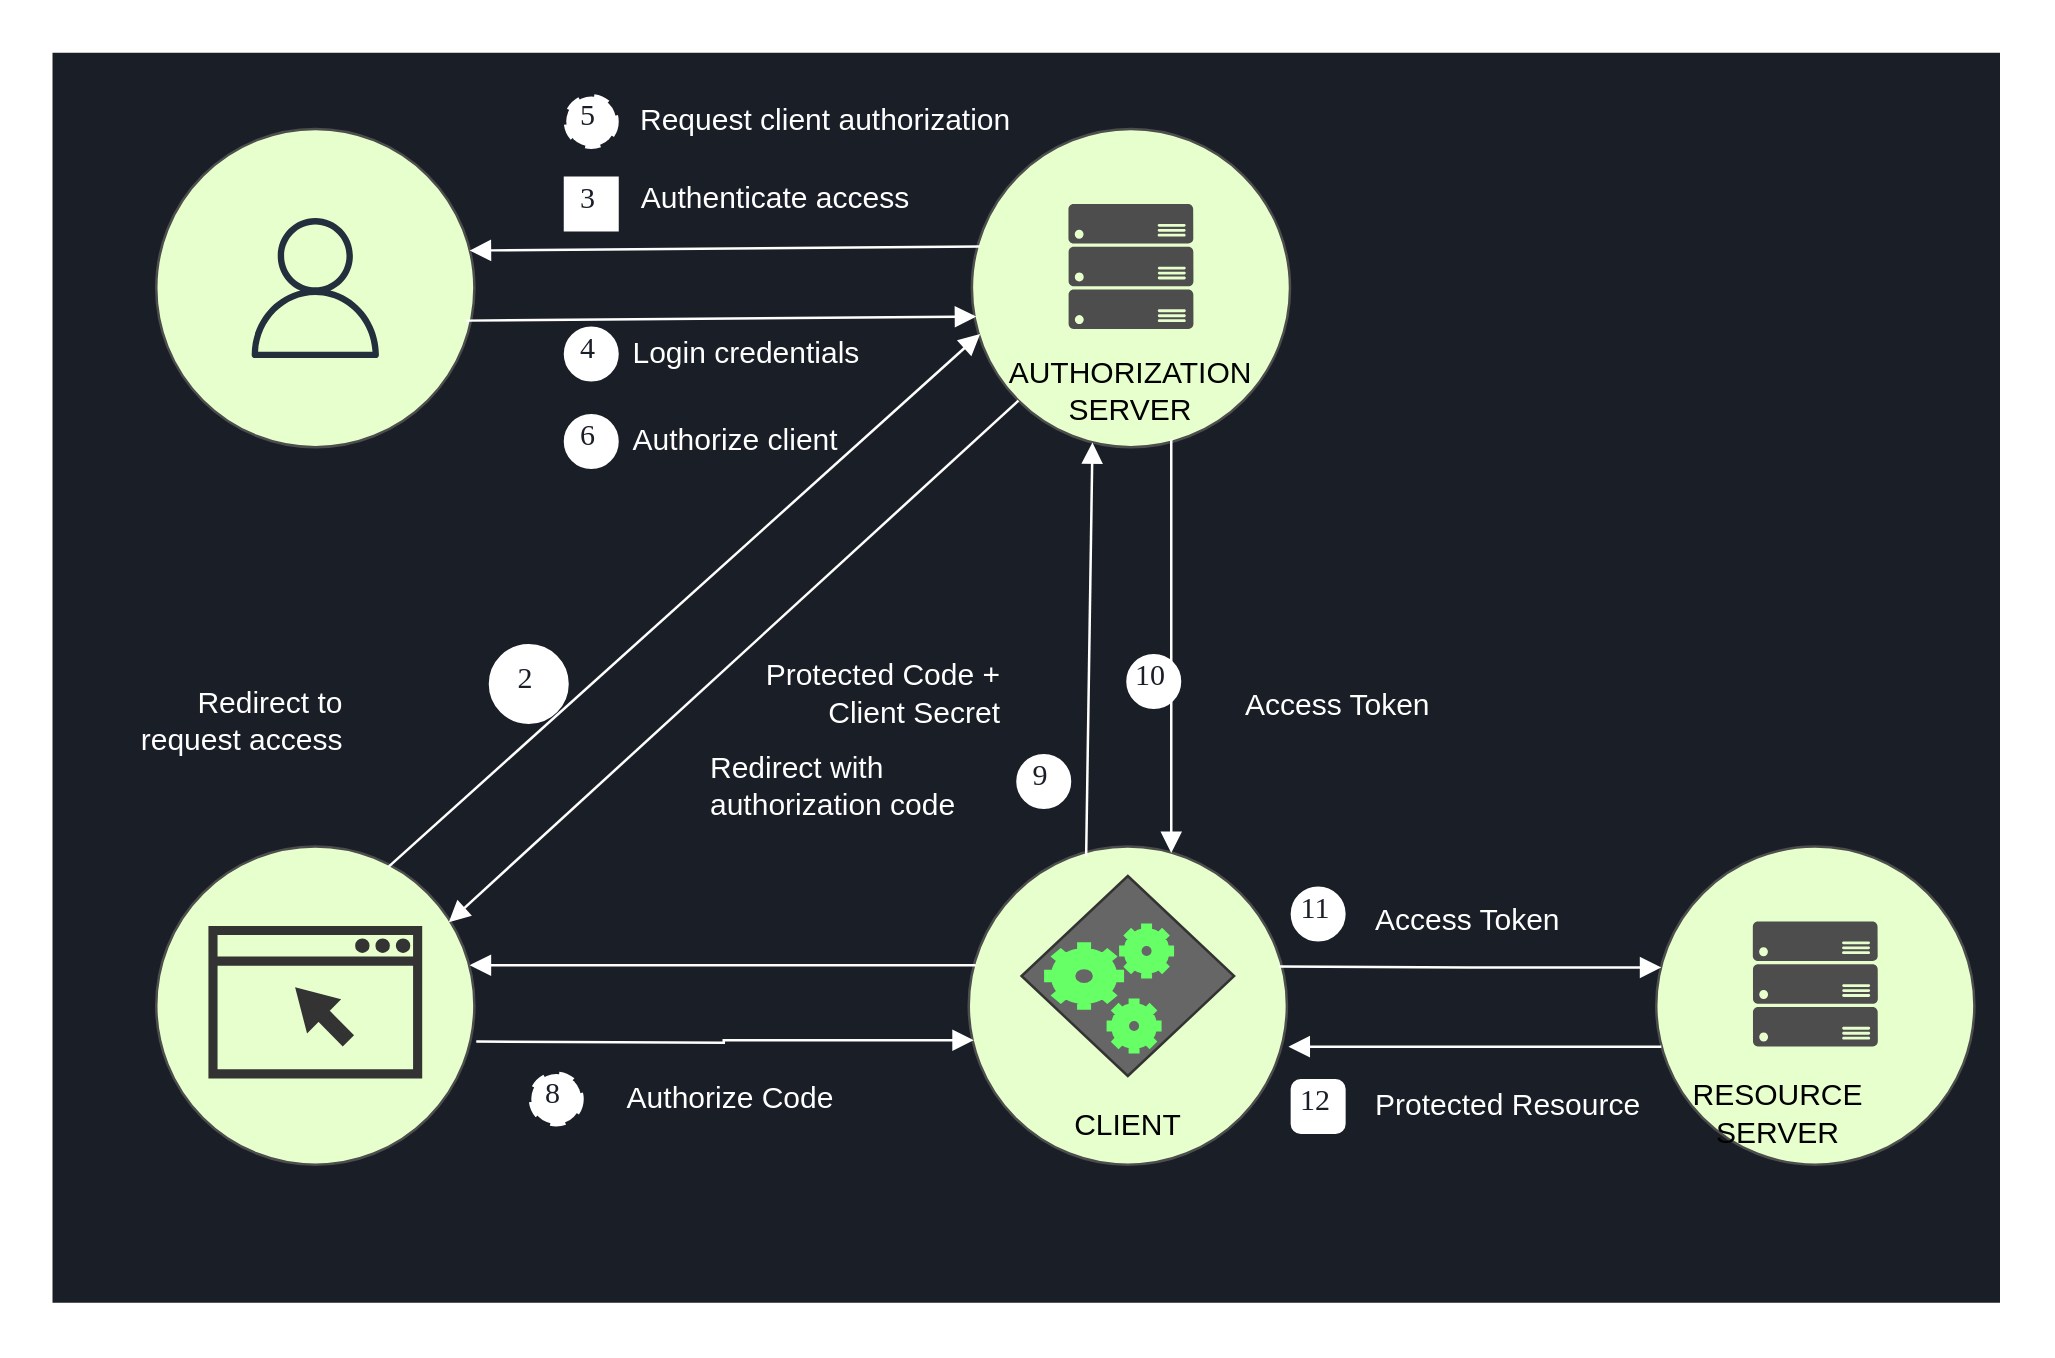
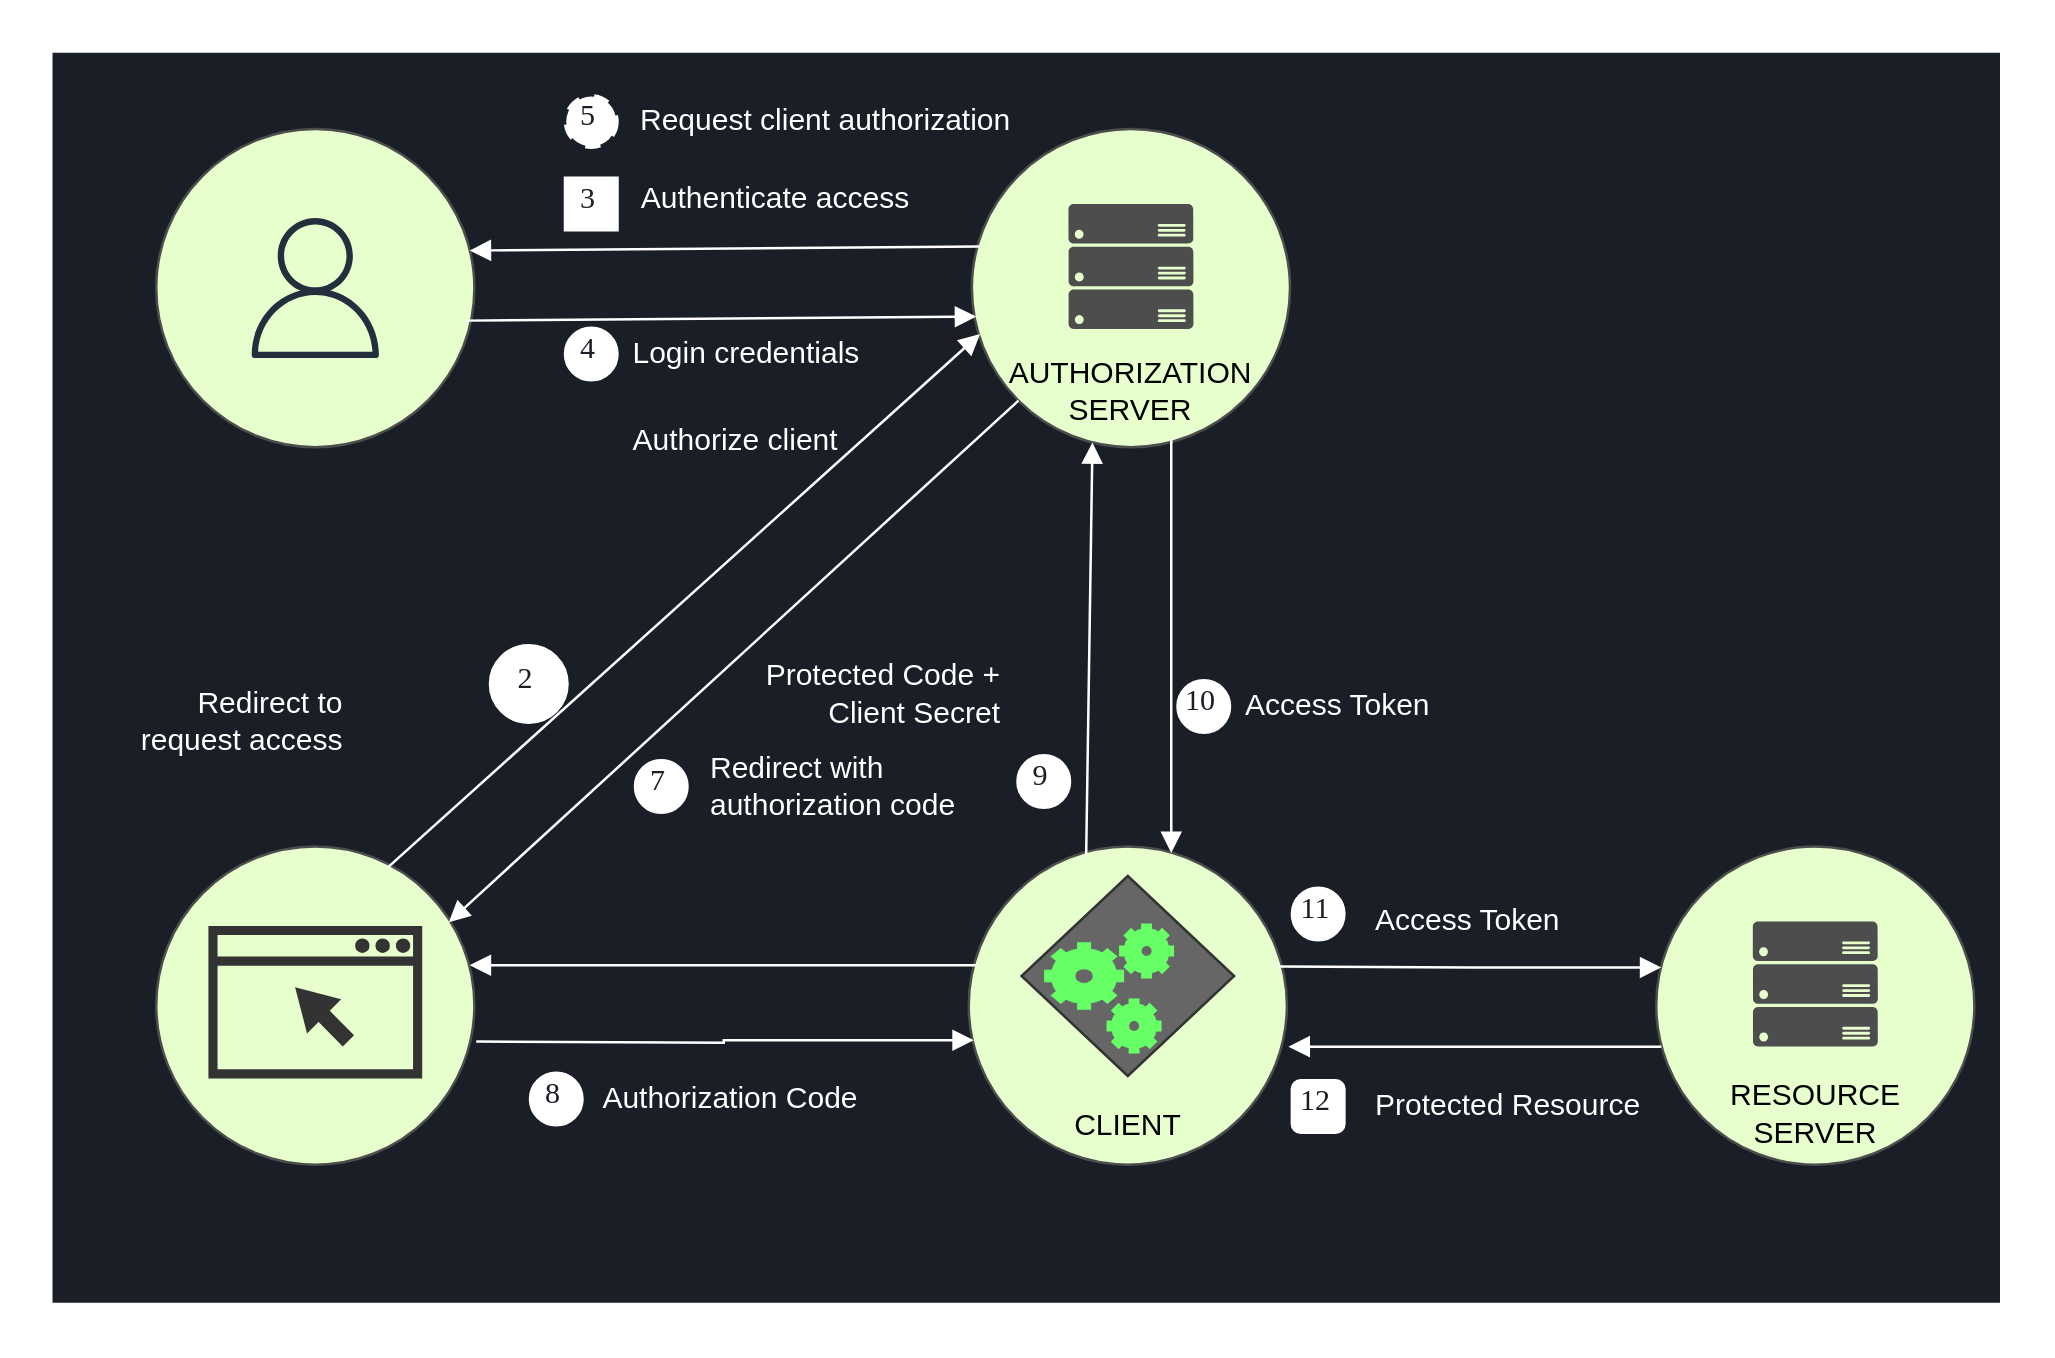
node "6": removed
node "10": moved (1154, 681) -> (1204, 706)
node "7": added
node "8": style dashed -> solid
node "Authorize Code": label "Authorize Code" -> "Authorization Code"
node "RESOURCE SERVER": moved (1778, 1114) -> (1815, 1114)
